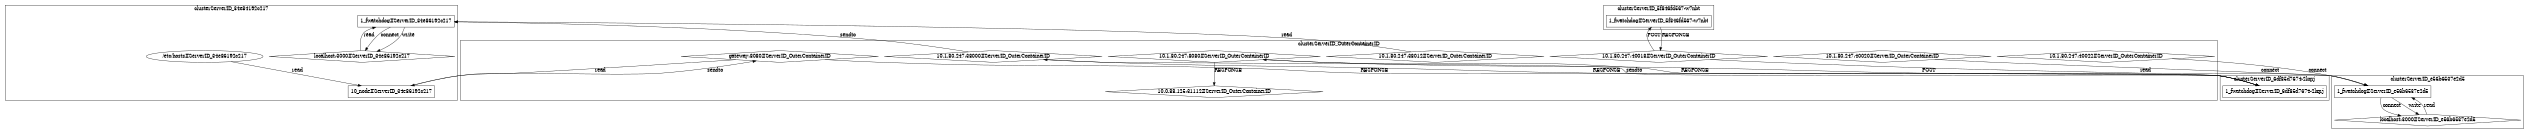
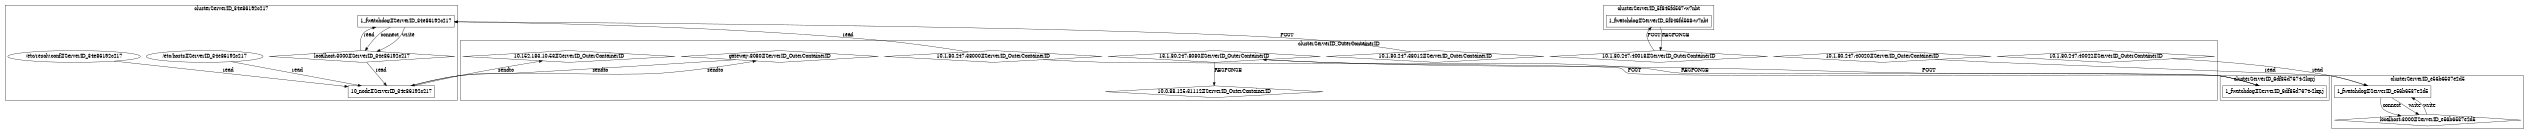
cluster "clusterServerID_34e84192c217": label "clusterServerID_34e84192c217" -> "clusterServerID_34e86192c217"
cluster "clusterServerID_5f846fd567-w7nbt": label "clusterServerID_5f846fd567-w7nbt" -> "clusterServerID_5f845fd567-w7nbt"
node "1_fwatchdog#ServerID_5f846fd567-w7nbt": label "1_fwatchdog#ServerID_5f846fd567-w7nbt" -> "1_fwatchdog#ServerID_5f846fd568-w7nbt"
edge "10.1.80.247:38000#ServerID_OuterContainerID" -> "1_fwatchdog#ServerID_34e86192c217": label "sendto" -> "read"
edge "10.1.80.247:38012#ServerID_OuterContainerID" -> "1_fwatchdog#ServerID_34e86192c217": label "read" -> "POST"
node "/etc/resolv.conf#ServerID_34e86192c217": added
node "10.152.183.10:53#ServerID_OuterContainerID": added
node "10.1.80.247:8080#ServerID_OuterContainerID": label "10.1.80.247:8080#ServerID_OuterContainerID" -> "13.1.80.247:8080#ServerID_OuterContainerID"
edge "gateway:8080#ServerID_OuterContainerID" -> "10_node#ServerID_34e86192c217": label "read" -> "sendto"
edge "1_fwatchdog#ServerID_6df85d7674-2kqrj" -> "10.1.80.247:38000#ServerID_OuterContainerID": removed, label "RESPONSE"
edge "10.1.80.247:38000#ServerID_OuterContainerID" -> "1_fwatchdog#ServerID_6df85d7674-2kqrj": label "sendto" -> "POST"
edge "10.1.80.247:40018#ServerID_OuterContainerID" -> "1_fwatchdog#ServerID_e56b6537e2d5": removed, label "read"
edge "10.1.80.247:40020#ServerID_OuterContainerID" -> "1_fwatchdog#ServerID_e56b6537e2d5": label "connect" -> "read"
edge "10.1.80.247:40022#ServerID_OuterContainerID" -> "1_fwatchdog#ServerID_e56b6537e2d5": label "connect" -> "read"
edge "localhost:3000#ServerID_34e86192c217" -> "10_node#ServerID_34e86192c217": added, label "read"
edge "gateway:8080#ServerID_OuterContainerID" -> "1_fwatchdog#ServerID_6df85d7674-2kqrj": removed, label "RESPONSE"
edge "localhost:3000#ServerID_e56b6537e2d5" -> "1_fwatchdog#ServerID_e56b6537e2d5": label "read" -> "write"
